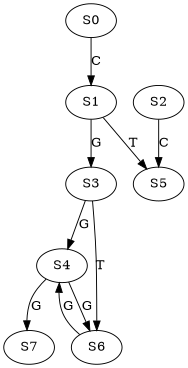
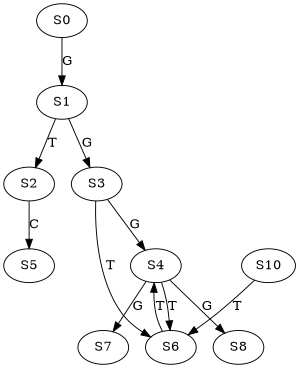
edge "S0" -> "S1": label "C" -> "G"
edge "S1" -> "S5": now "S1" -> "S2"
node "S10": added
edge "S6" -> "S4": label "G" -> "T"
edge "S4" -> "S6": label "G" -> "T"
node "S8": added
